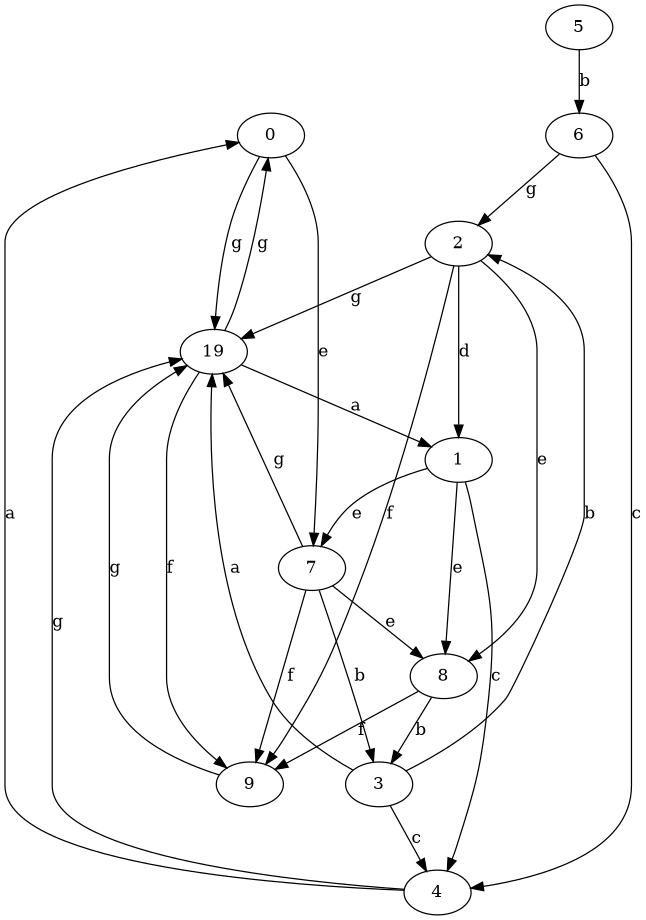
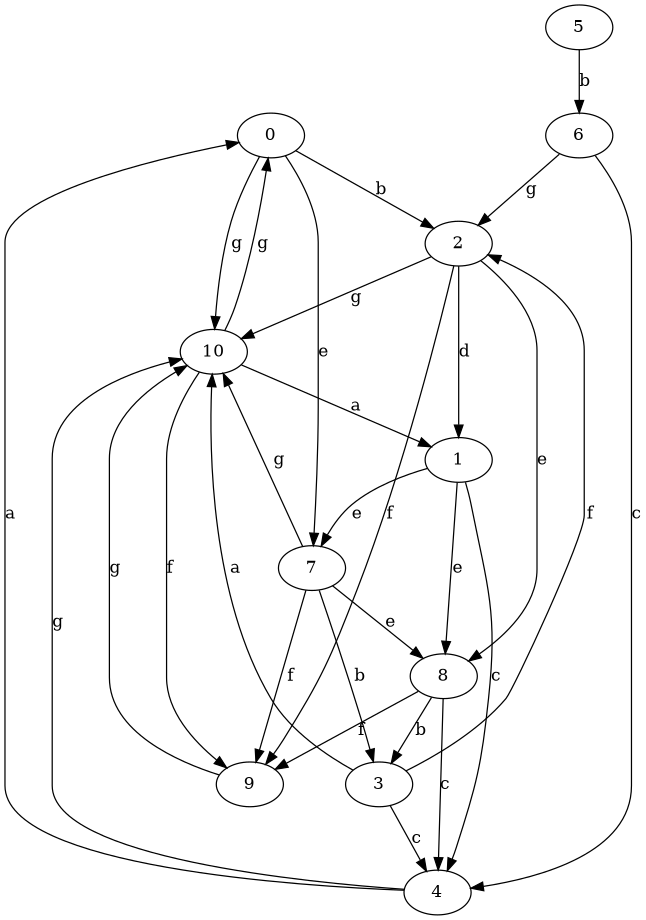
edge "0" -> "2": added, label "b"
node "19": label "19" -> "10"
edge "3" -> "2": label "b" -> "f"
edge "8" -> "4": added, label "c"
